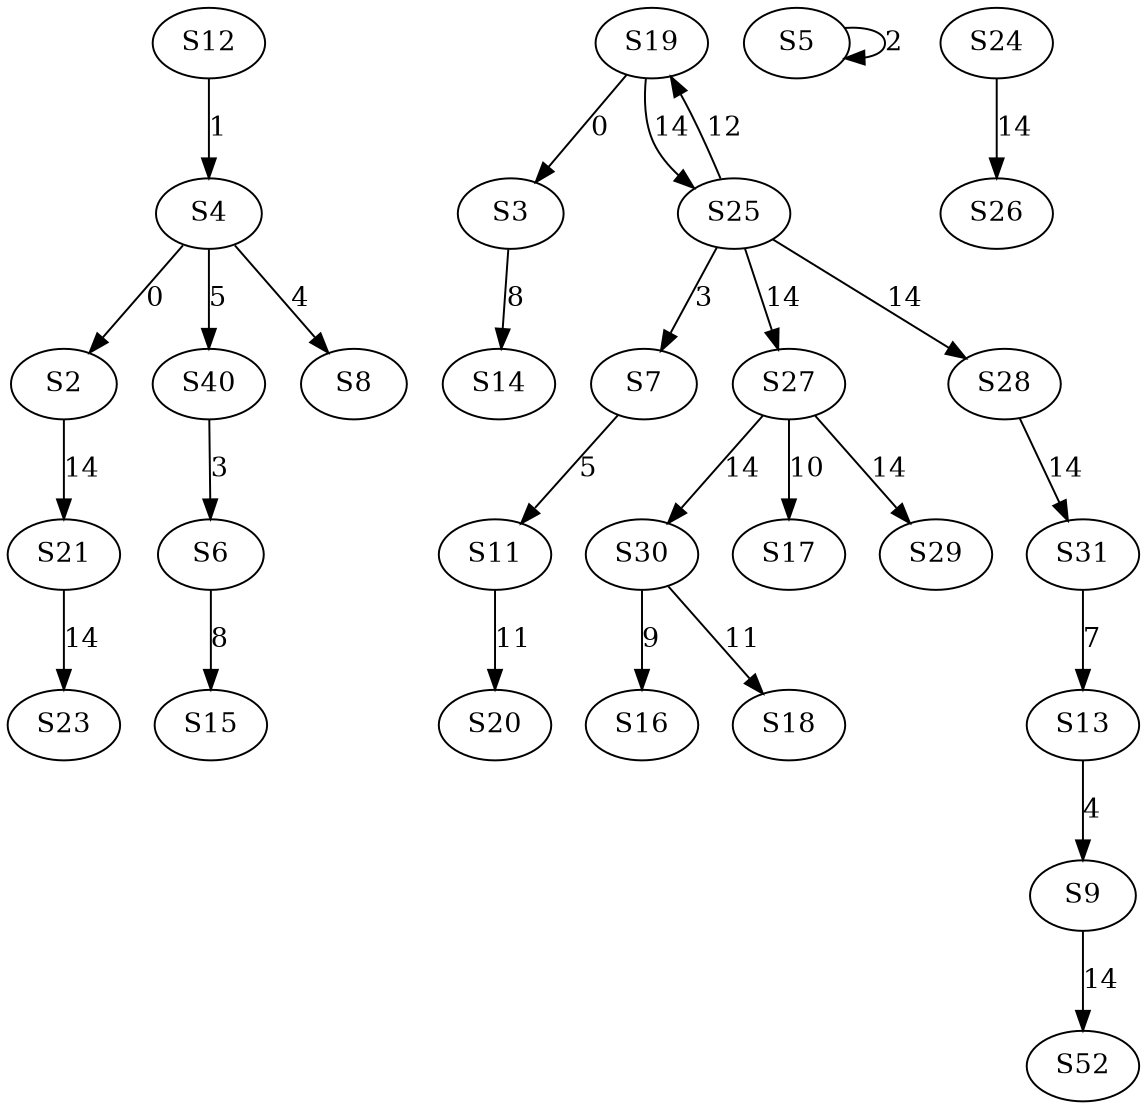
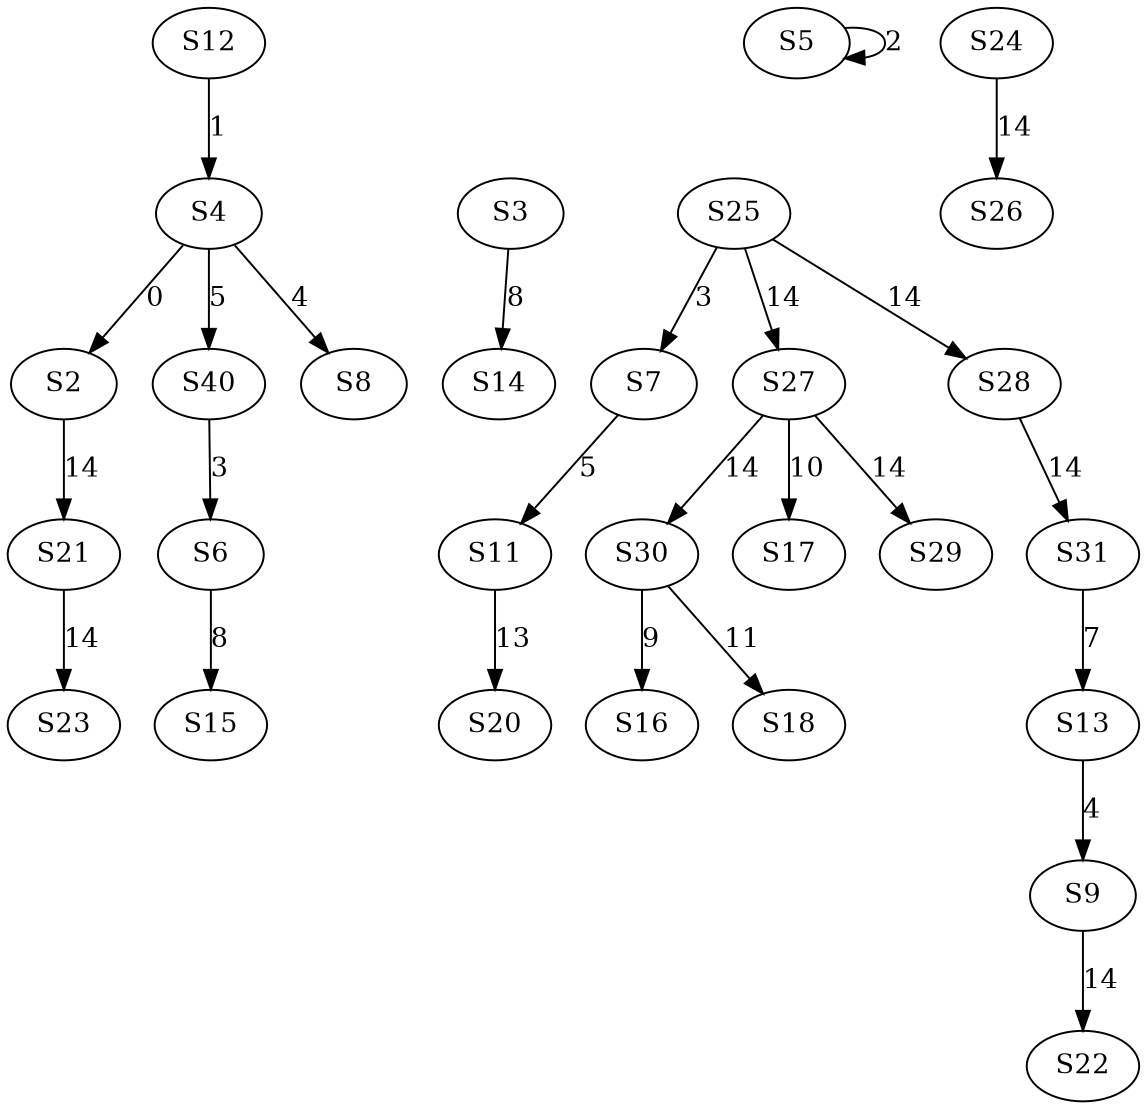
node "S19": removed
edge "S11" -> "S20": label "11" -> "13"
node "S52": label "S52" -> "S22"
